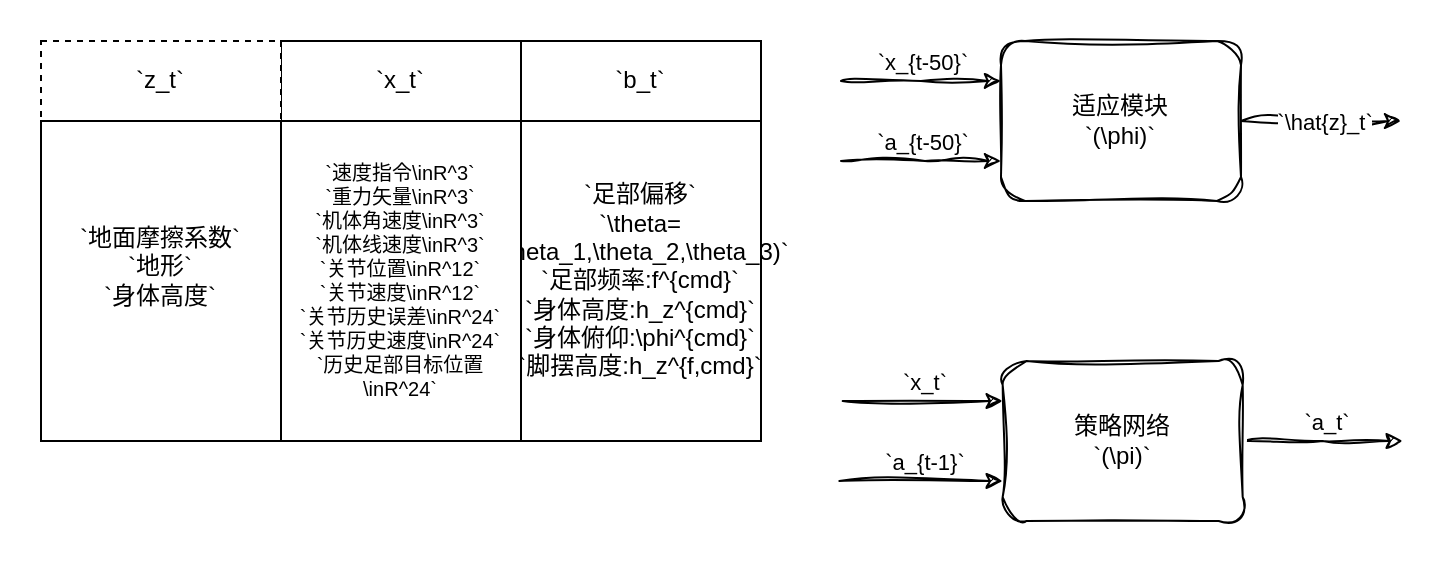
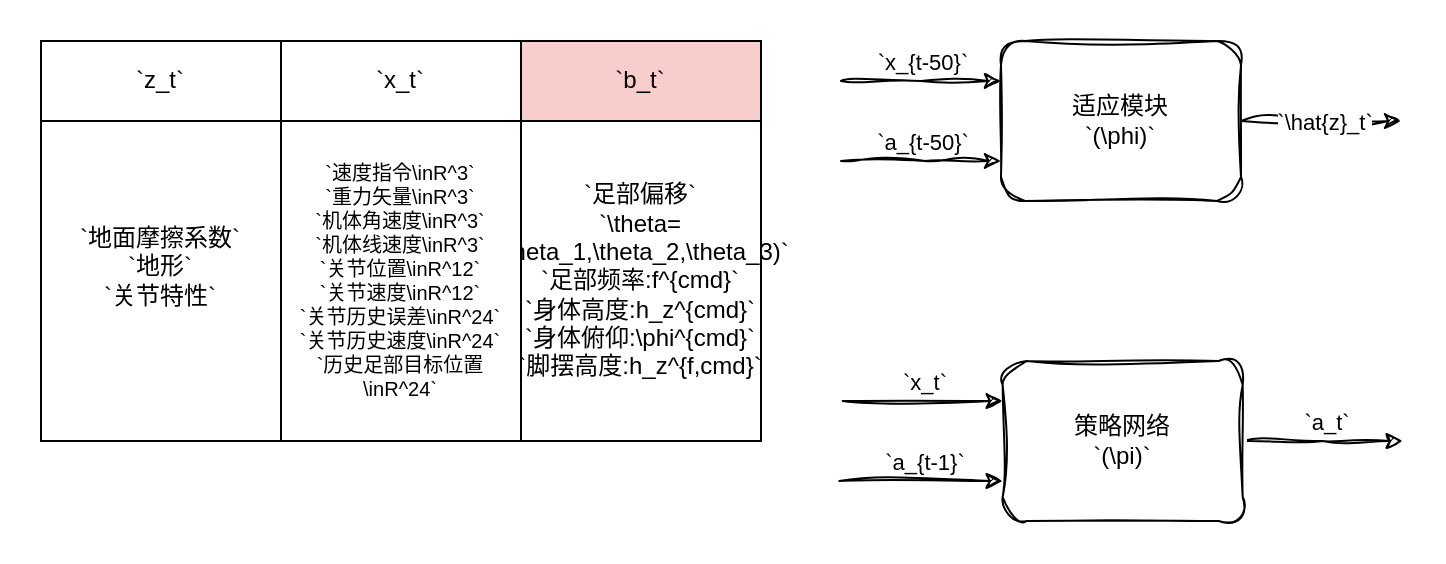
node "`z_t`": style dashed -> solid
node "`b_t`": fillcolor #ffffff -> #f8cecc
node "`地面摩擦系数` `地形` `身体高度`": label "`地面摩擦系数` `地形` `身体高度`" -> "`地面摩擦系数` `地形` `关节特性`"
